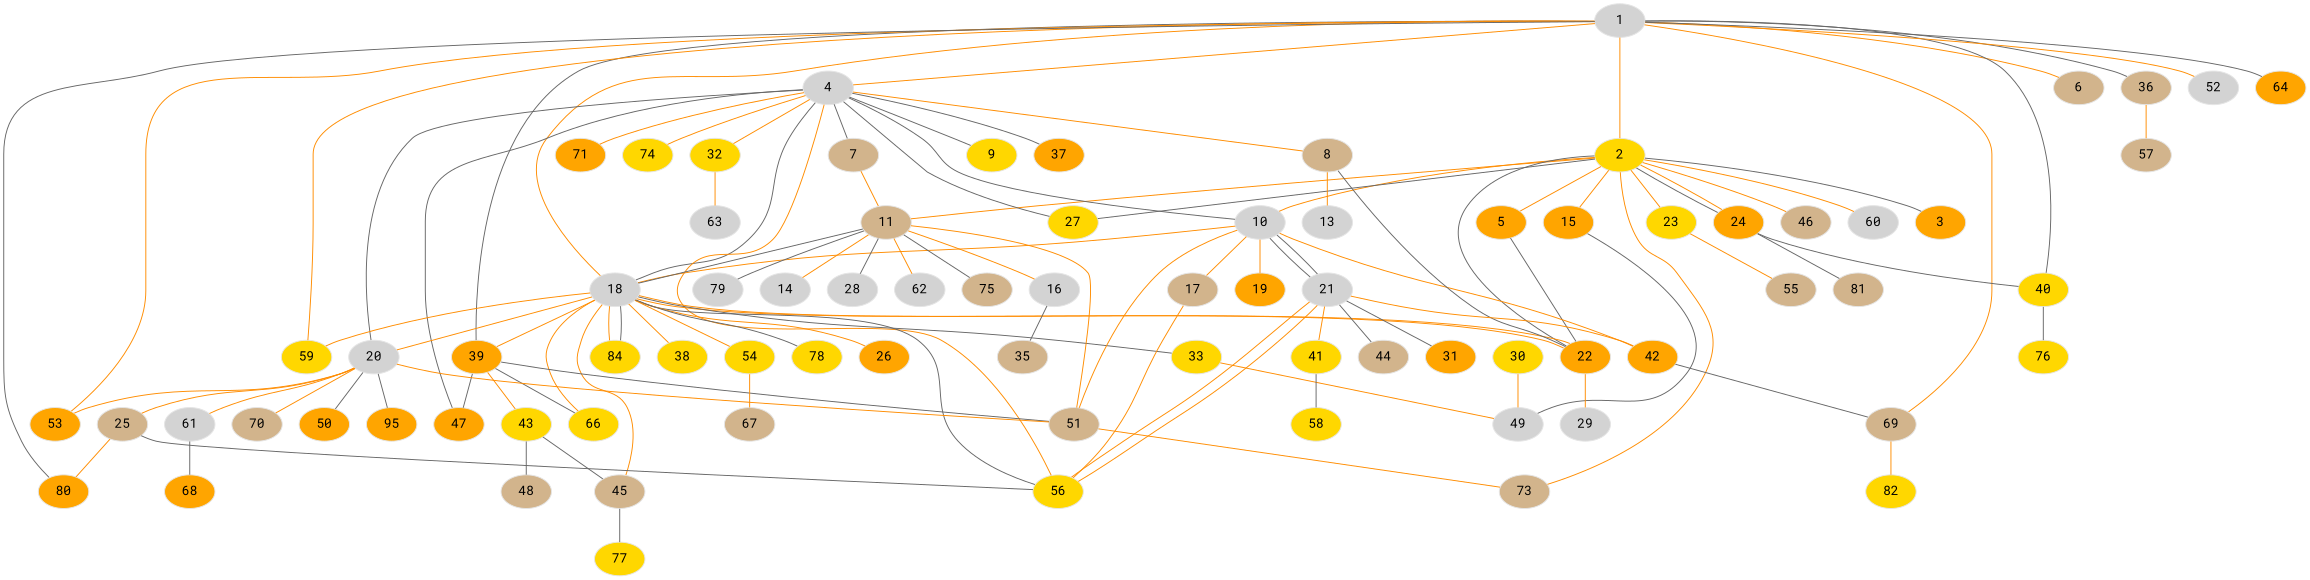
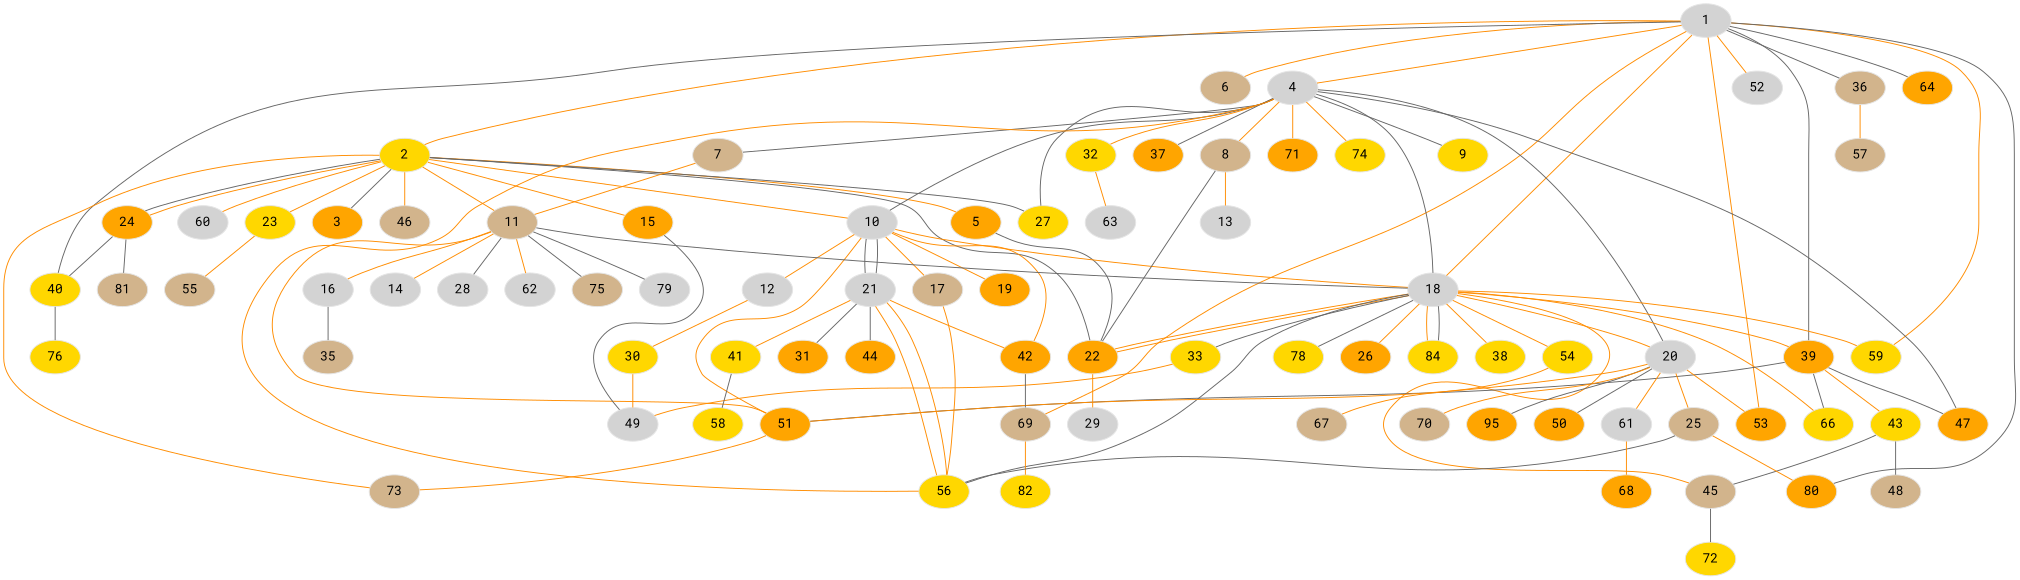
node "12": added
node "44": fillcolor tan -> orange
node "51": fillcolor tan -> orange
edge "61" -- "68": color gray40 -> darkorange
node "77": label "77" -> "72"
